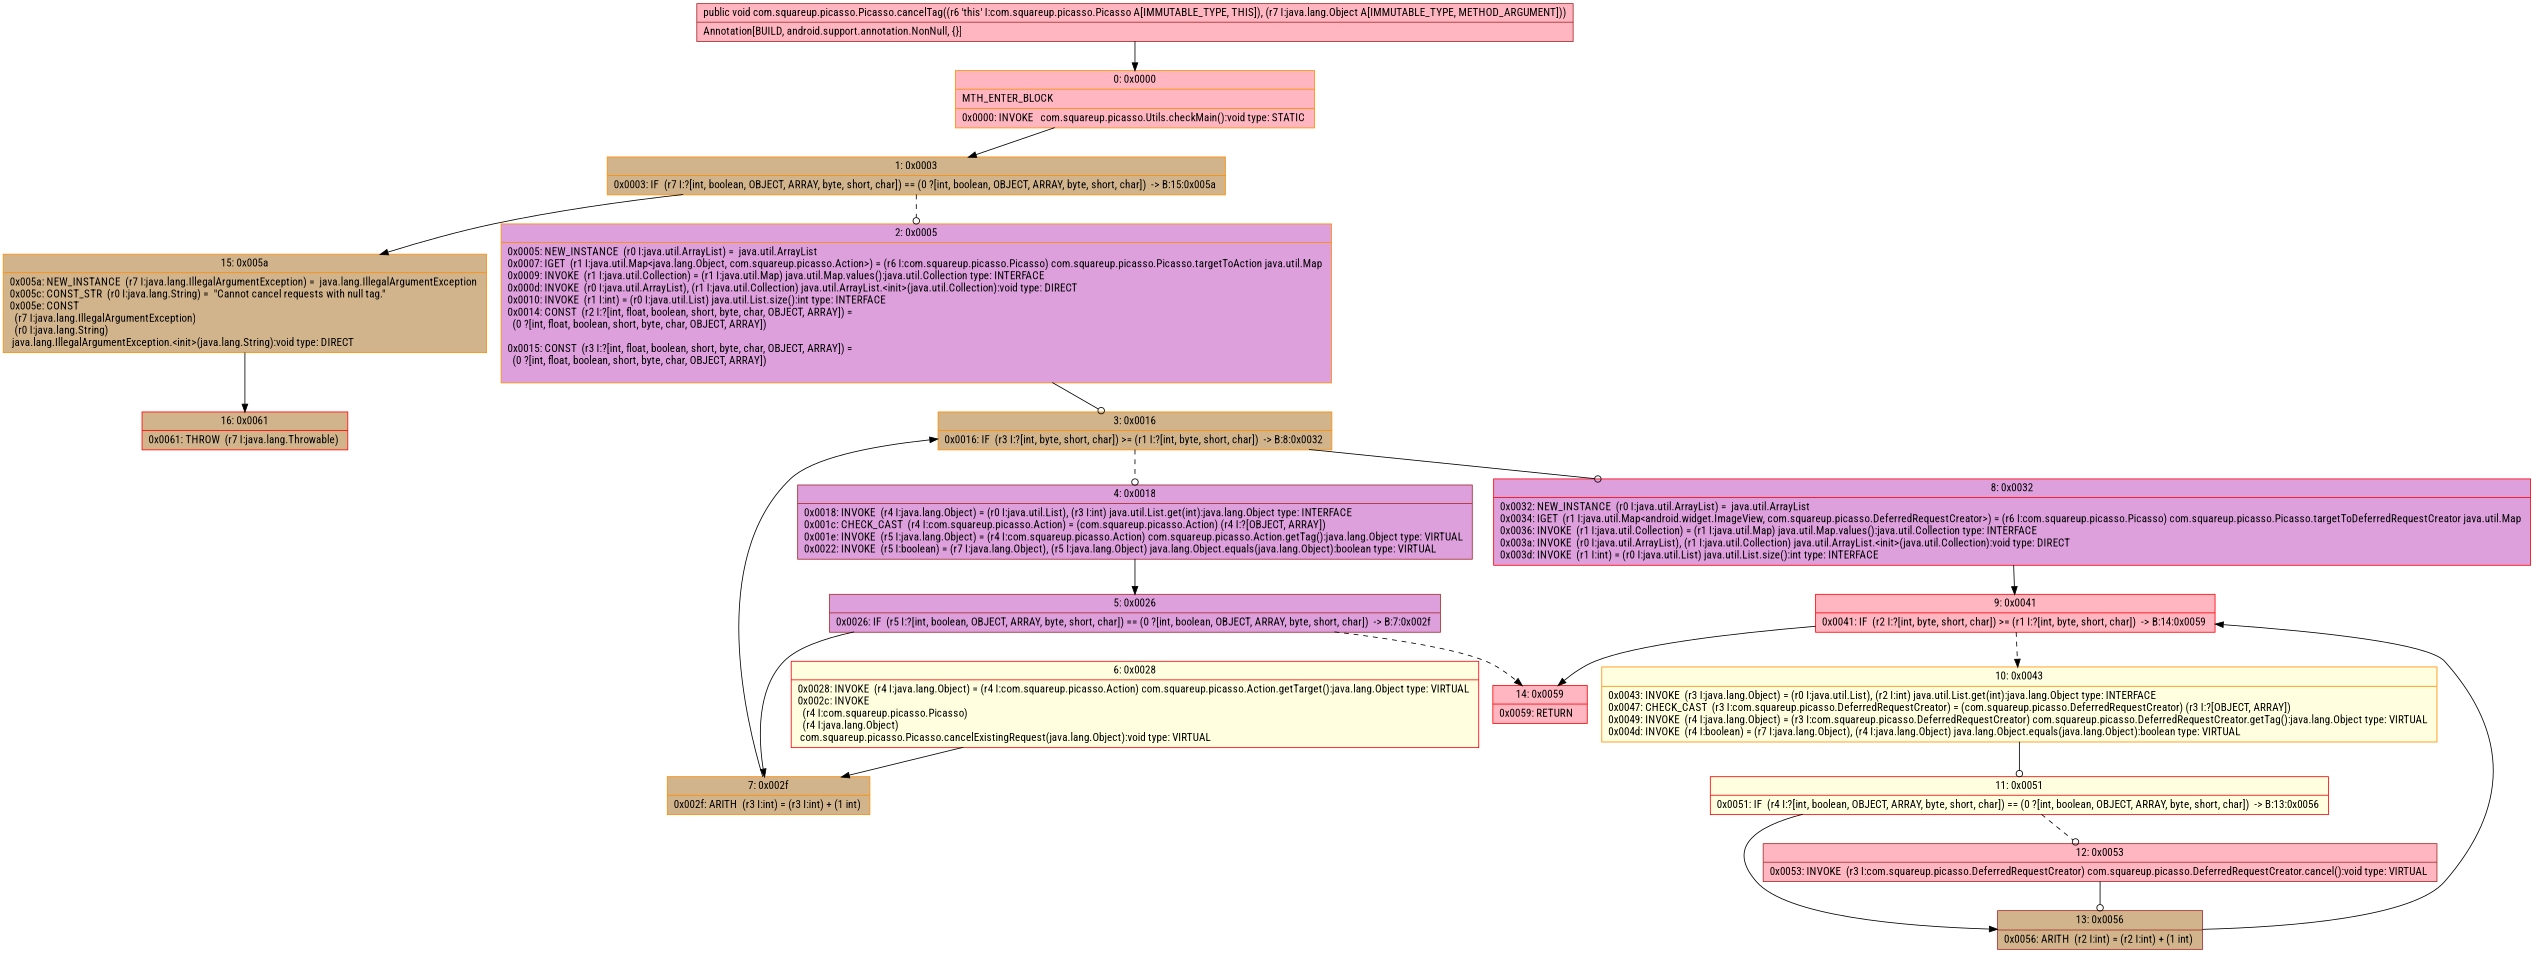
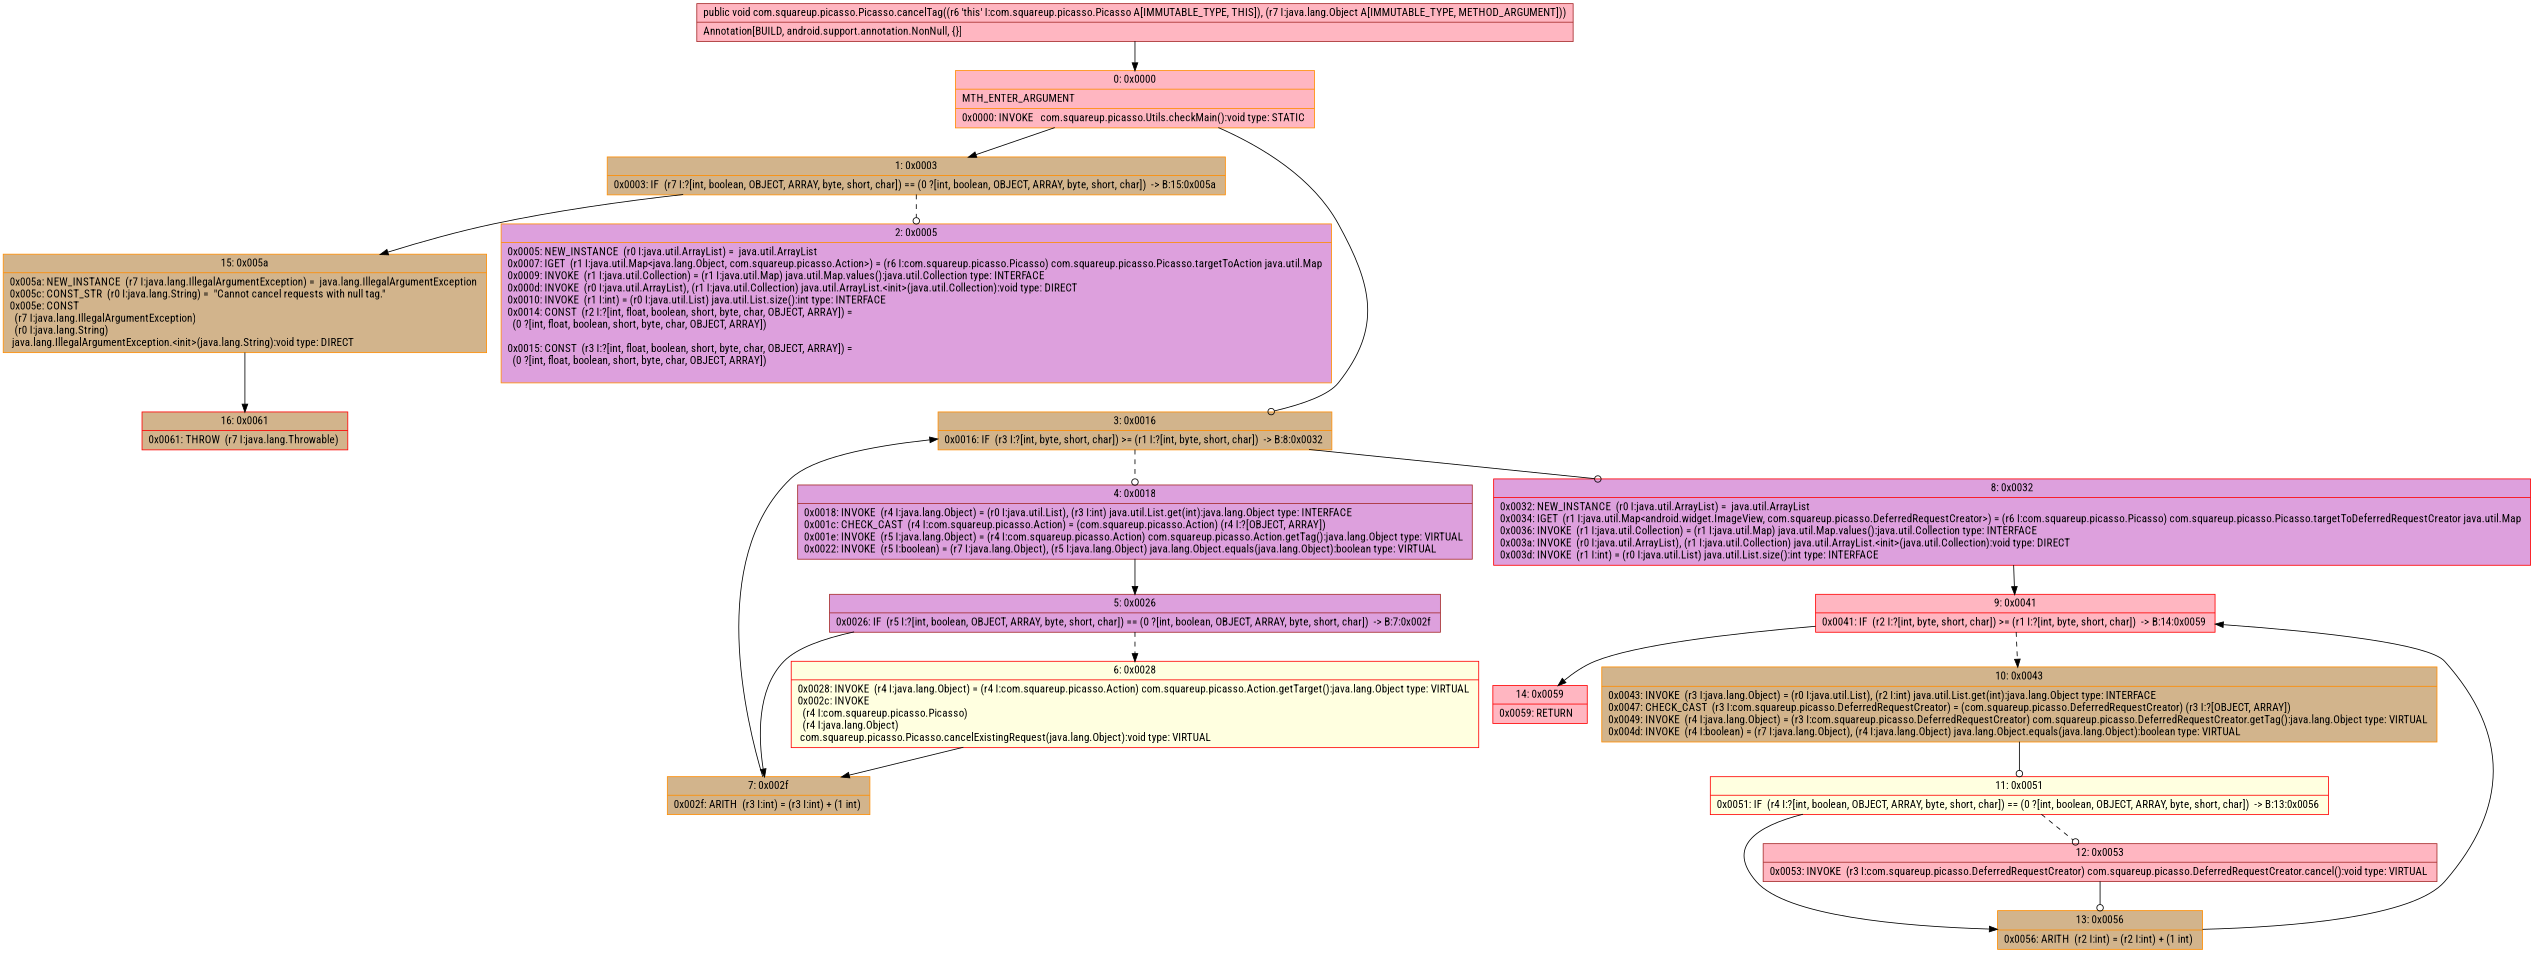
node "0: 0x0000": text "MTH_ENTER_BLOCK" -> "MTH_ENTER_ARGUMENT"
edge "2: 0x0005" -> "3: 0x0016": now "0: 0x0000" -> "3: 0x0016"
edge "5: 0x0026" -> "14: 0x0059": now "5: 0x0026" -> "6: 0x0028"
node "10: 0x0043": fillcolor lightyellow -> tan
node "13: 0x0056": color brown -> darkorange
